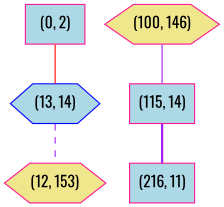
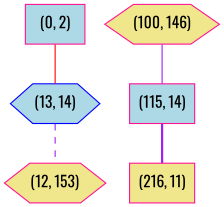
node "(216, 11)": fillcolor lightblue -> khaki
